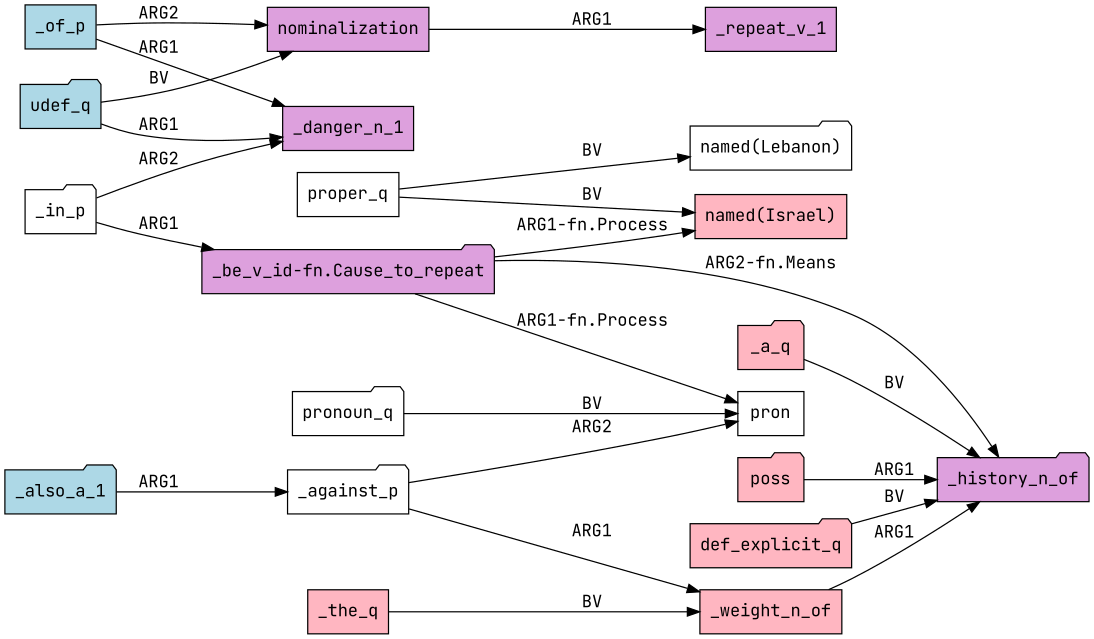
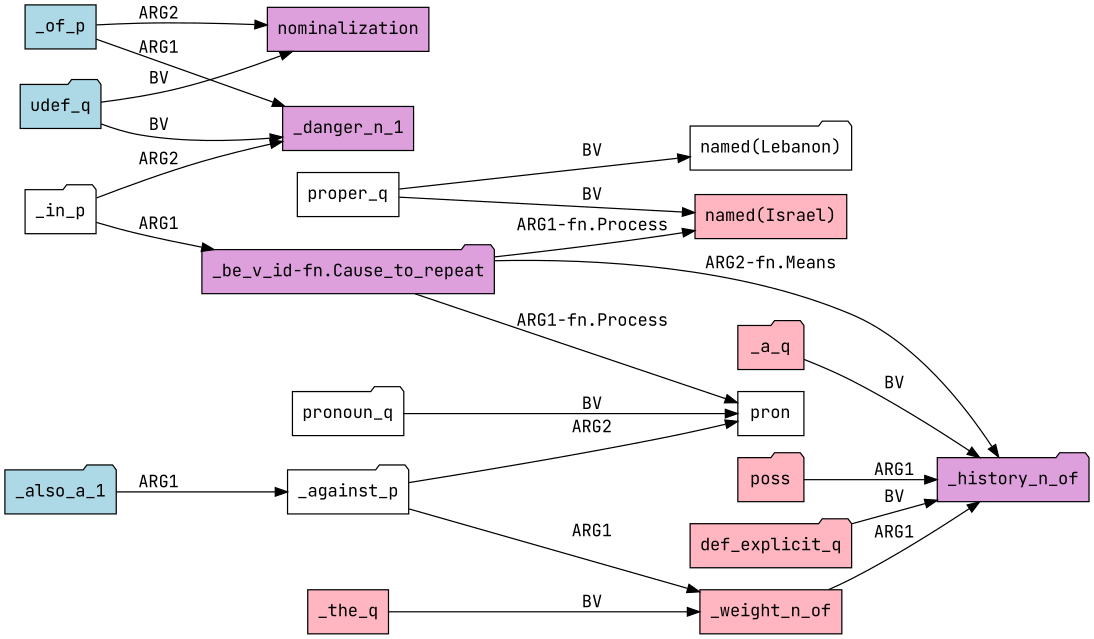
node "_repeat_v_1": removed
edge "udef_q" -> "_danger_n_1": label "ARG1" -> "BV"
